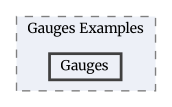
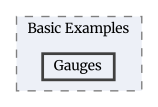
cluster "Gauges Examples": label "Gauges Examples" -> "Basic Examples"
